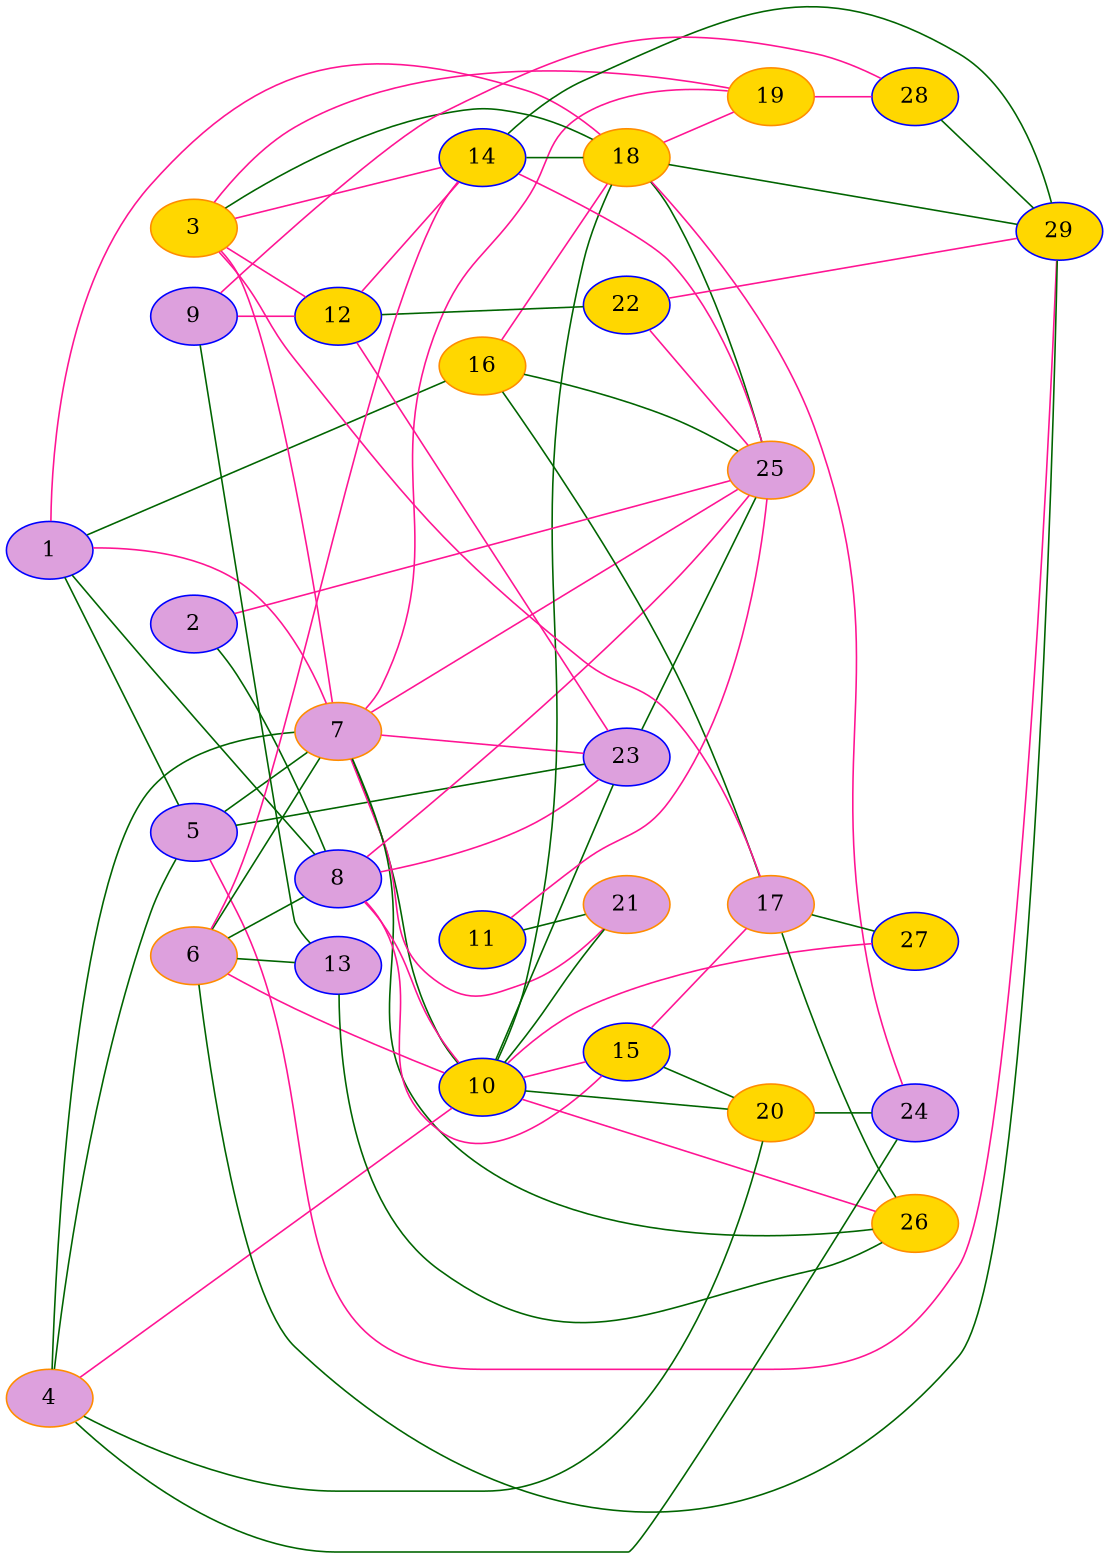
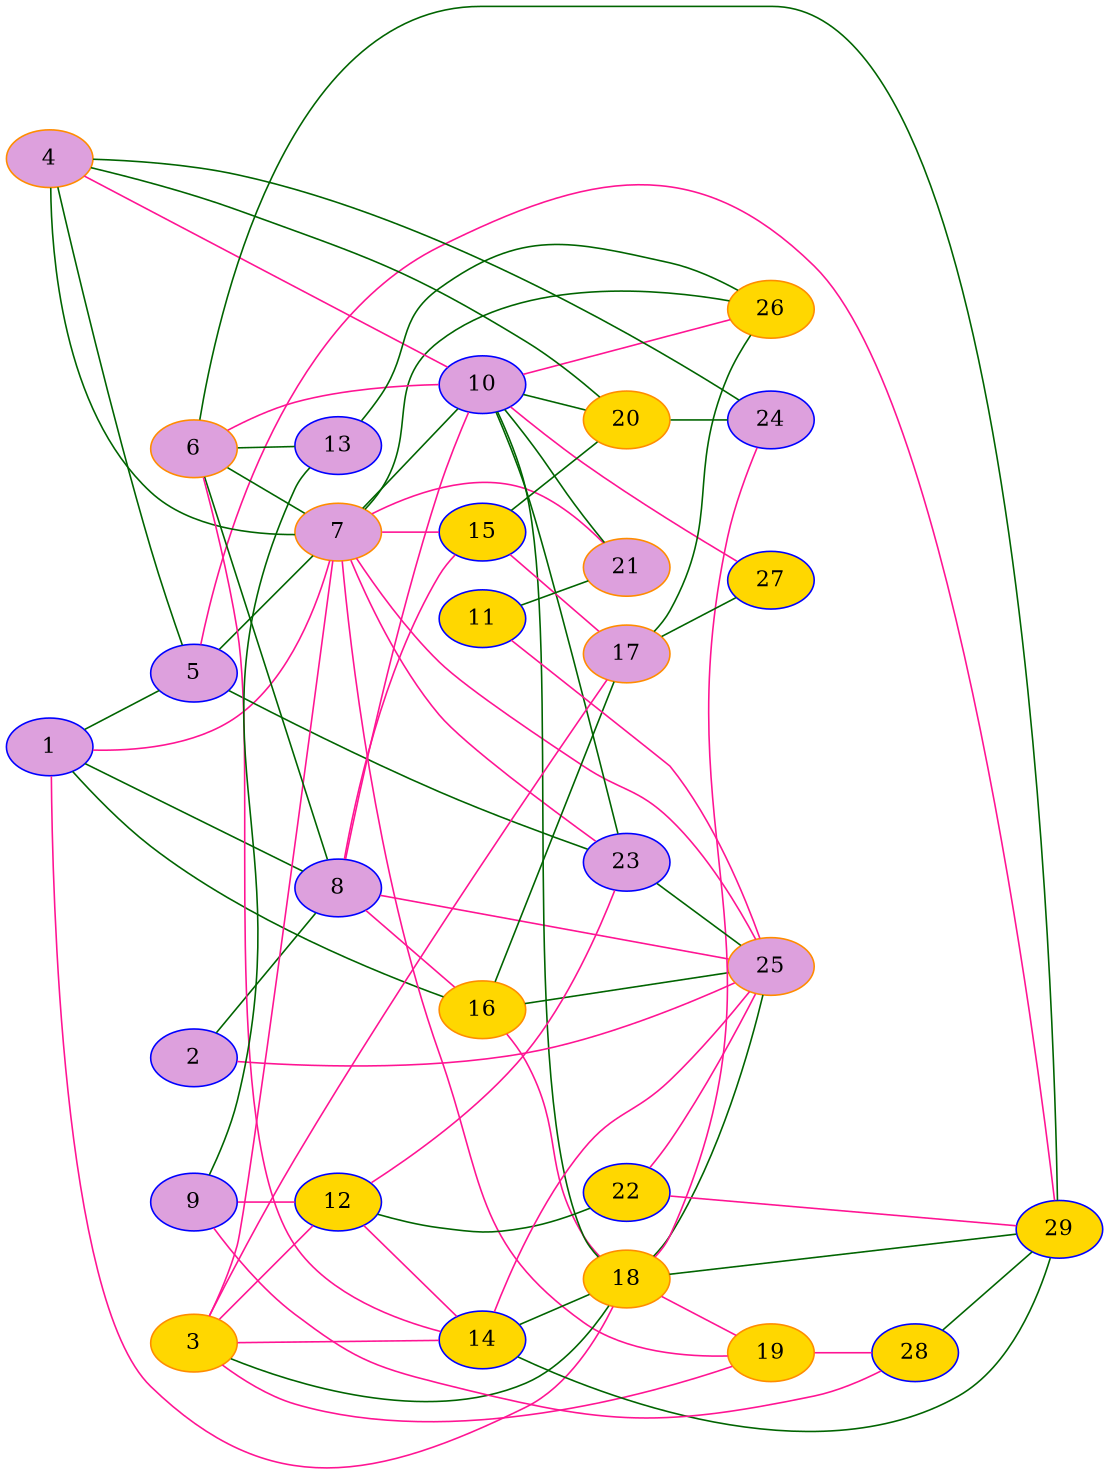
edge "23" -- "8": now "16" -- "8"
edge "15" -- "10": now "15" -- "7"
node "10": fillcolor gold -> plum
